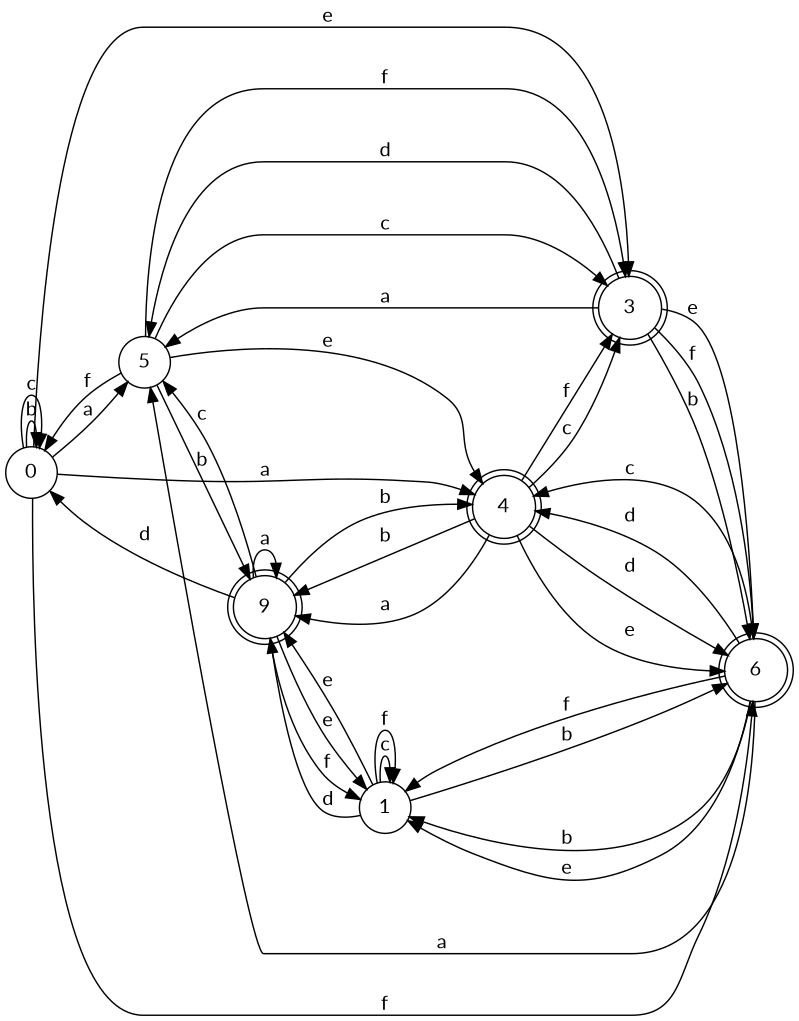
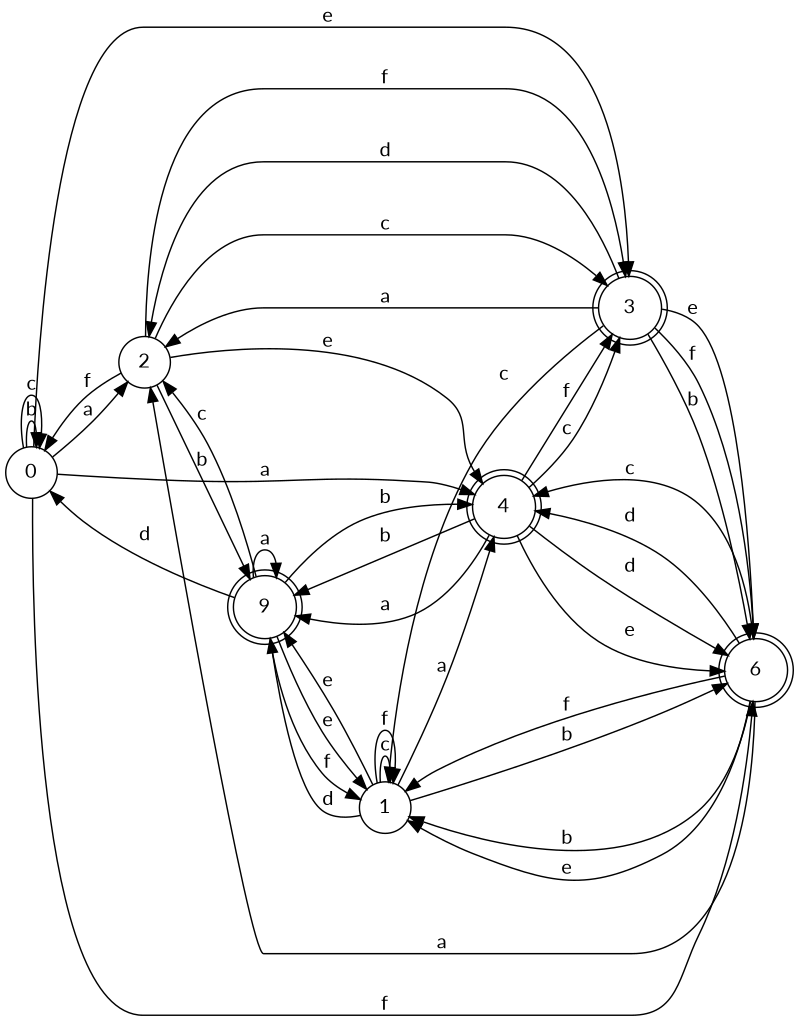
node "5": label "5" -> "2"
edge "3" -> "1": added, label "c"
edge "1" -> "4": added, label "a"
